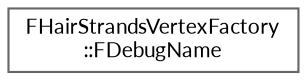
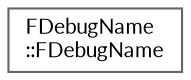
node "FHairStrandsVertexFactory ::FDebugName": label "FHairStrandsVertexFactory ::FDebugName" -> "FDebugName ::FDebugName"
